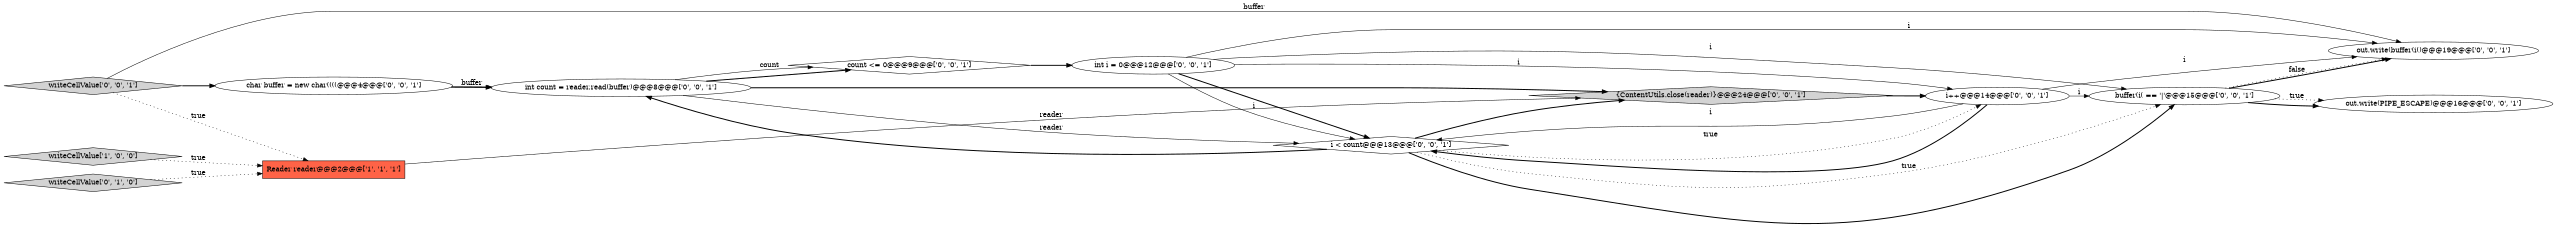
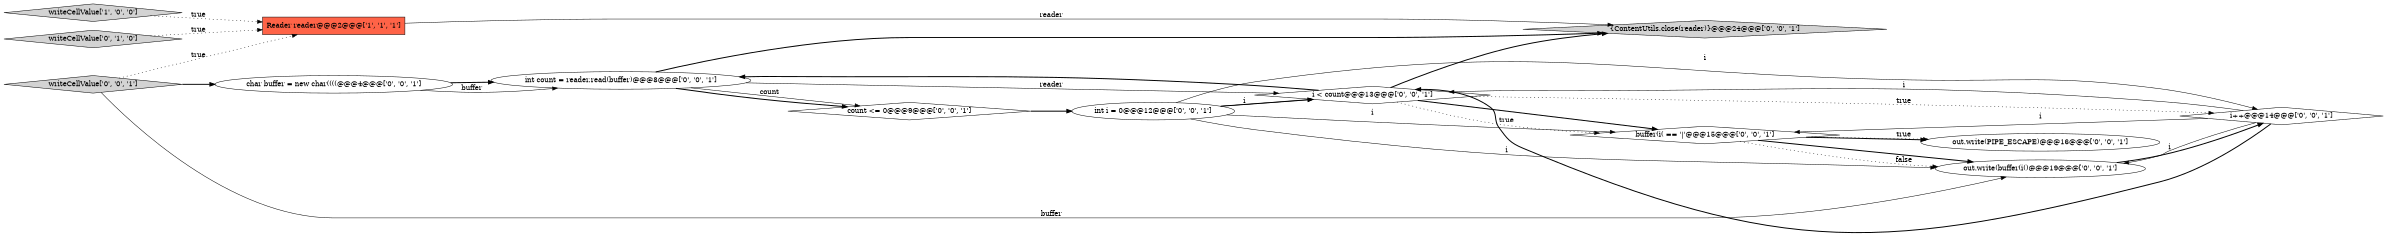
edge "{ContentUtils.close(reader)}@@@24@@@['0', '0', '1']" -> "i++@@@14@@@['0', '0', '1']": now "out.write(buffer(i()@@@19@@@['0', '0', '1']" -> "i++@@@14@@@['0', '0', '1']"
node "i++@@@14@@@['0', '0', '1']": shape ellipse -> diamond
node "buffer(i( == '|'@@@15@@@['0', '0', '1']": shape ellipse -> diamond
